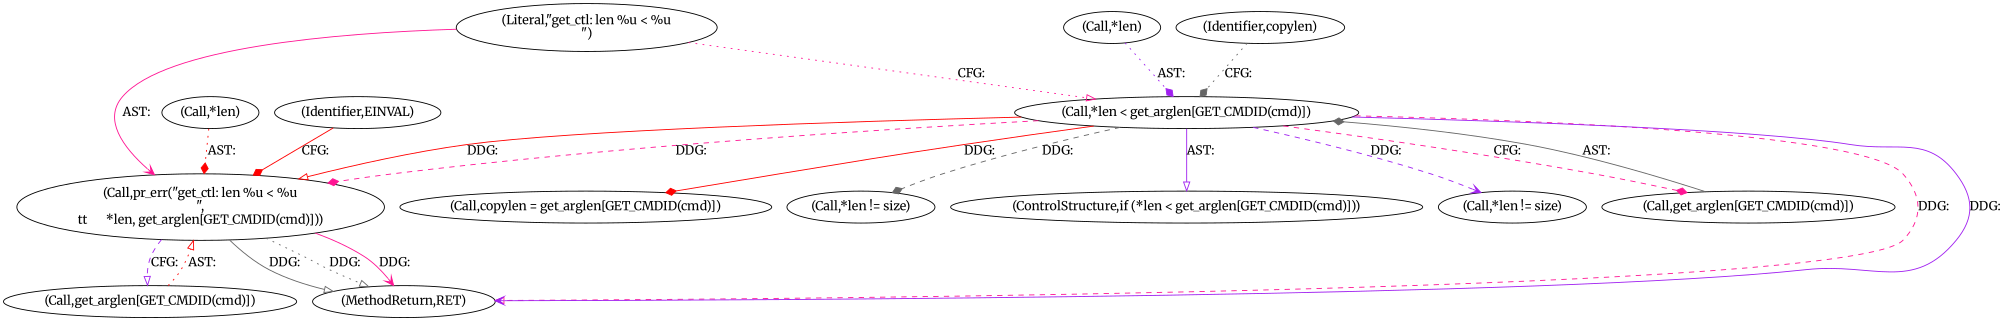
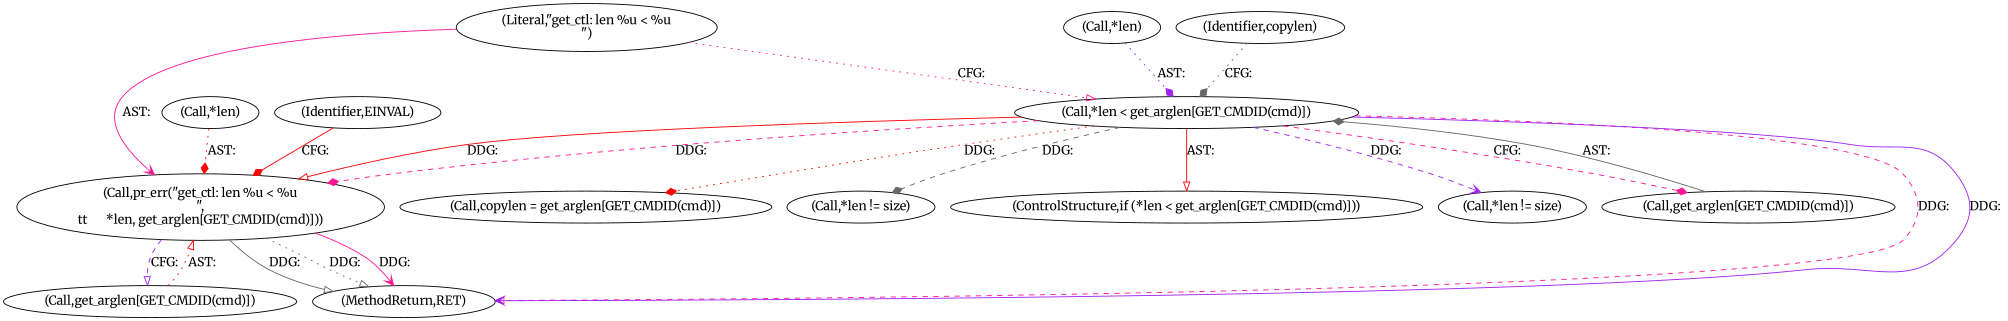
edge "(Call,*len < get_arglen[GET_CMDID(cmd)])" -> "(ControlStructure,if (*len < get_arglen[GET_CMDID(cmd)]))": color purple -> red
edge "(Call,*len < get_arglen[GET_CMDID(cmd)])" -> "(Call,copylen = get_arglen[GET_CMDID(cmd)])": style solid -> dotted
